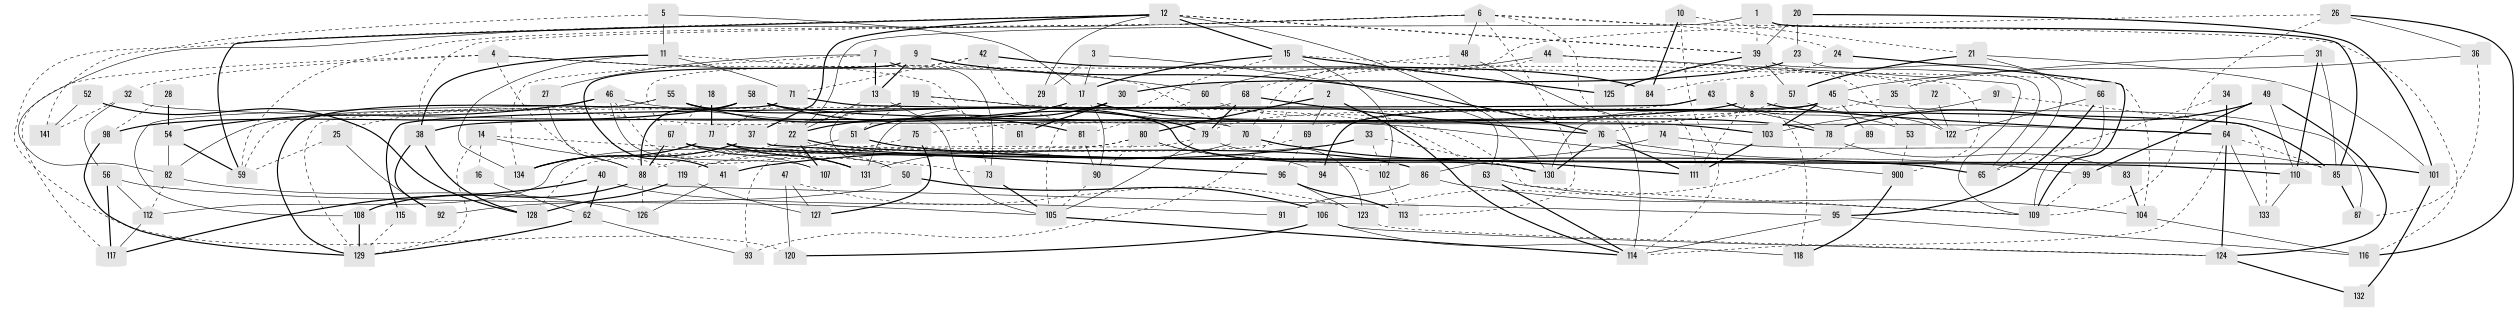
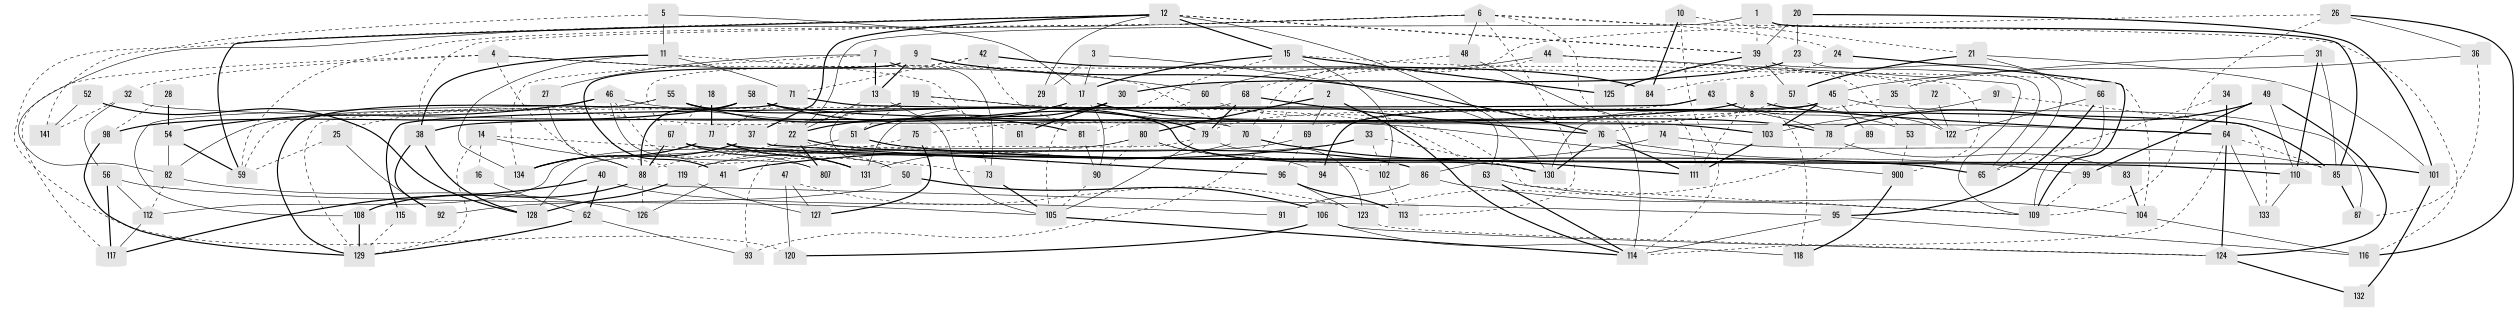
edge "80" -- "128": style dashed -> solid
edge "69" -- "119": style dashed -> solid
node "107": label "107" -> "807"
